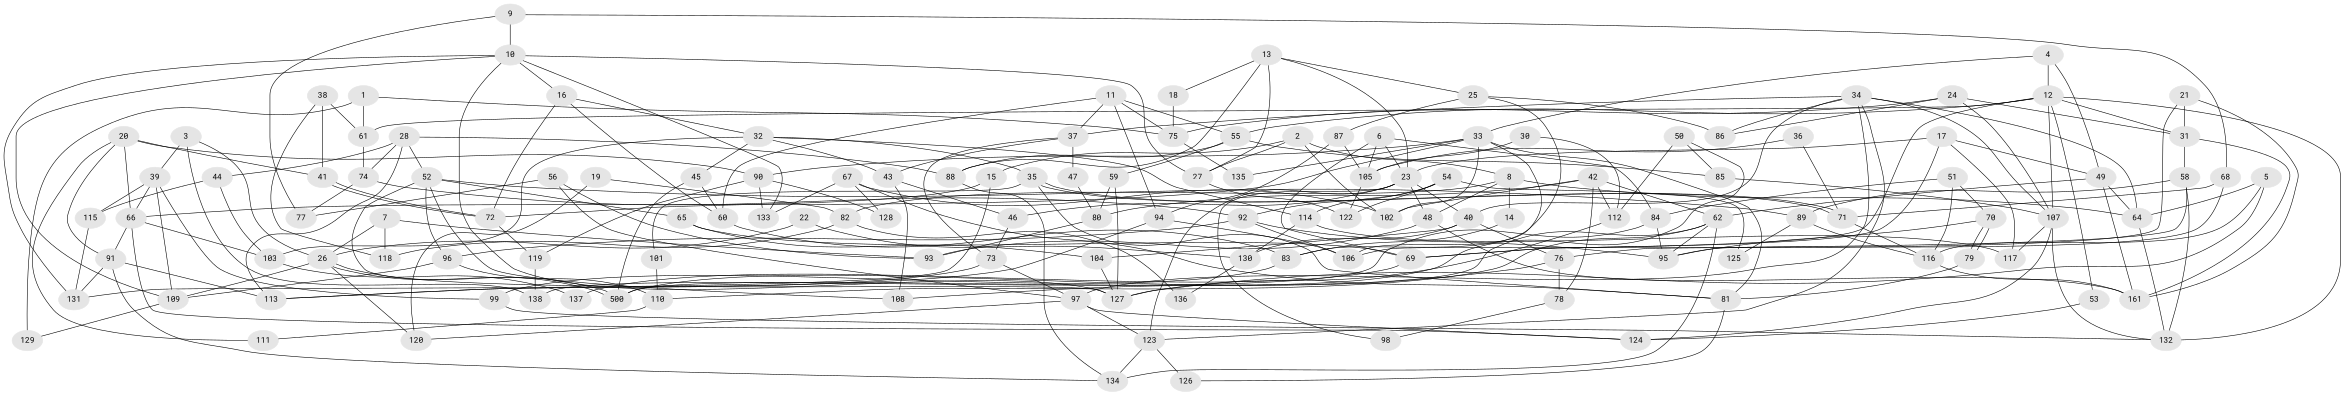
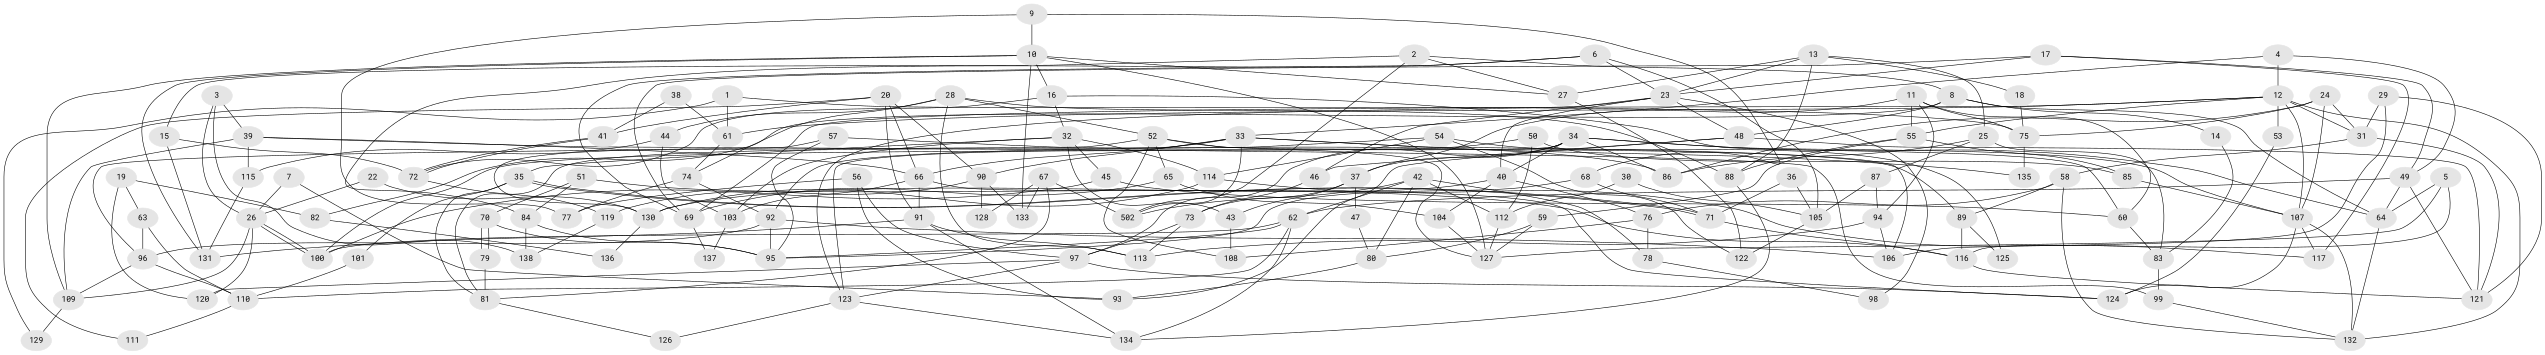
node "21": label "21" -> "29"
node "57": added
edge "43" -- "46": now "48" -- "46"
node "63": added
node "102": label "102" -> "502"
node "118": removed
node "500": label "500" -> "100"
node "161": label "161" -> "121"
